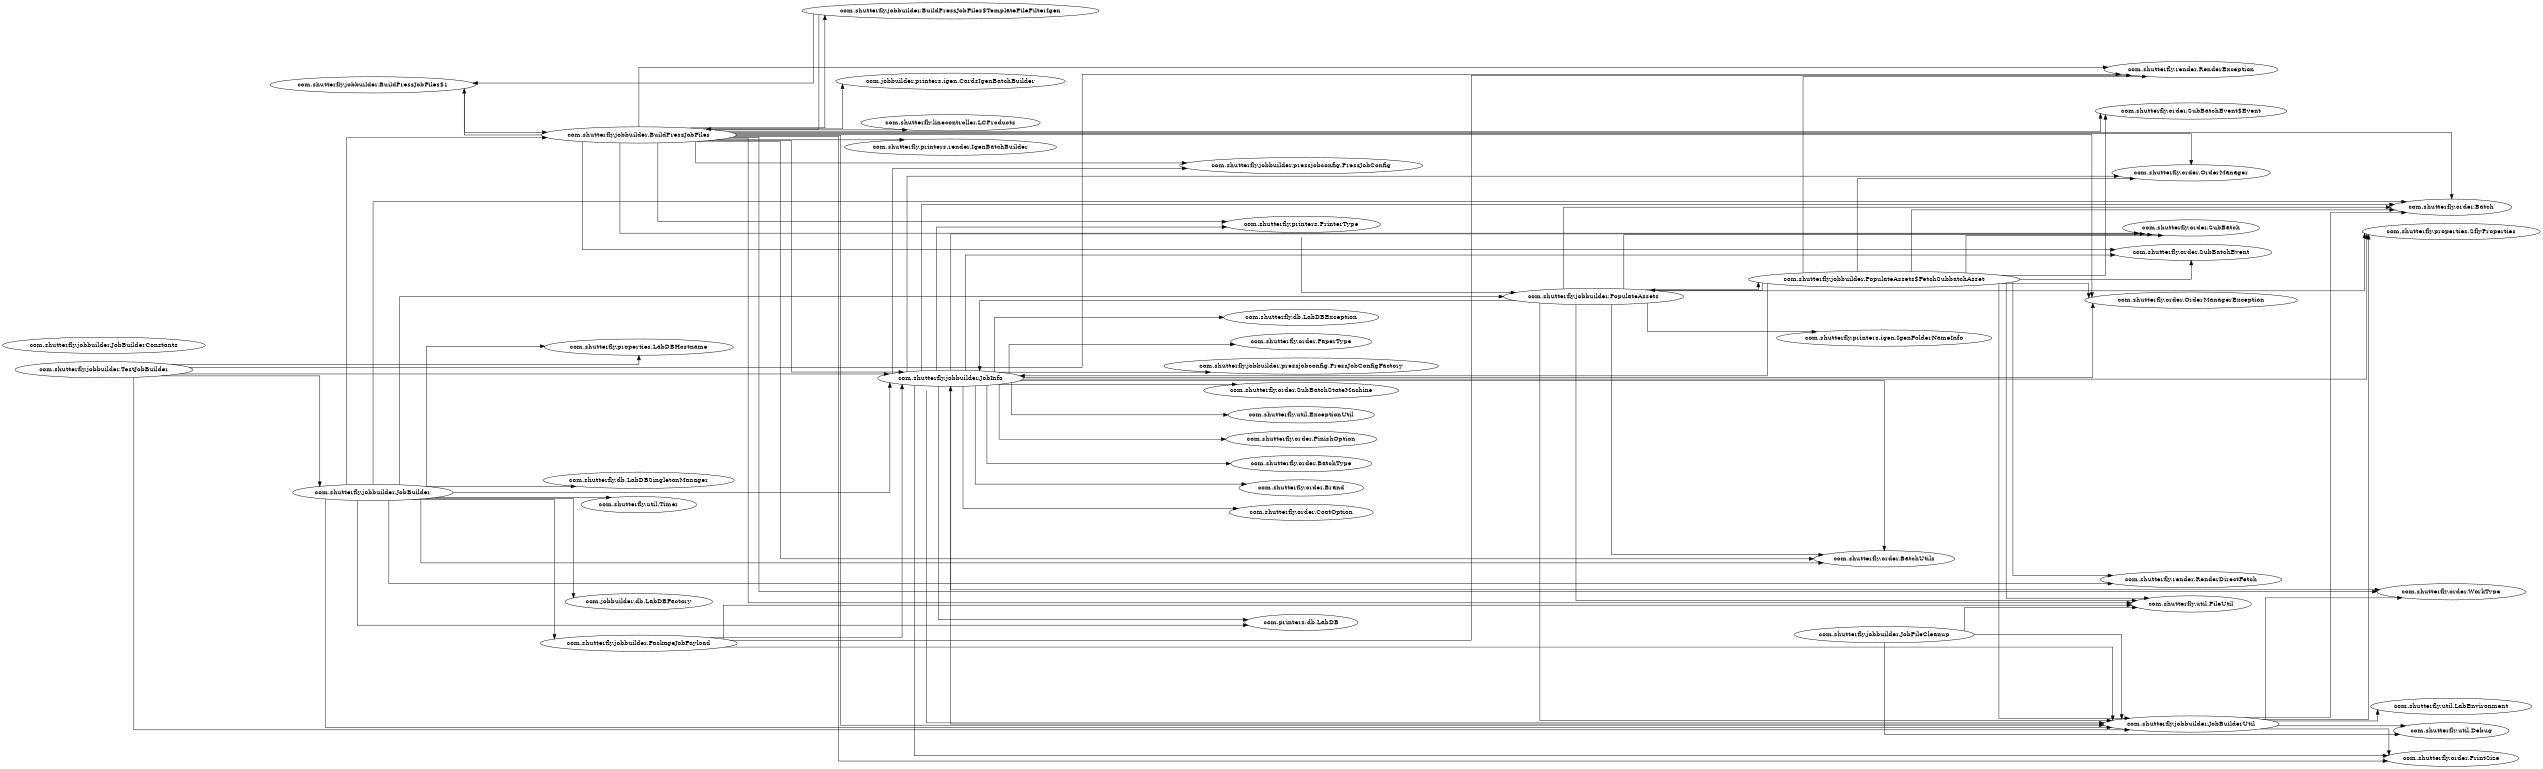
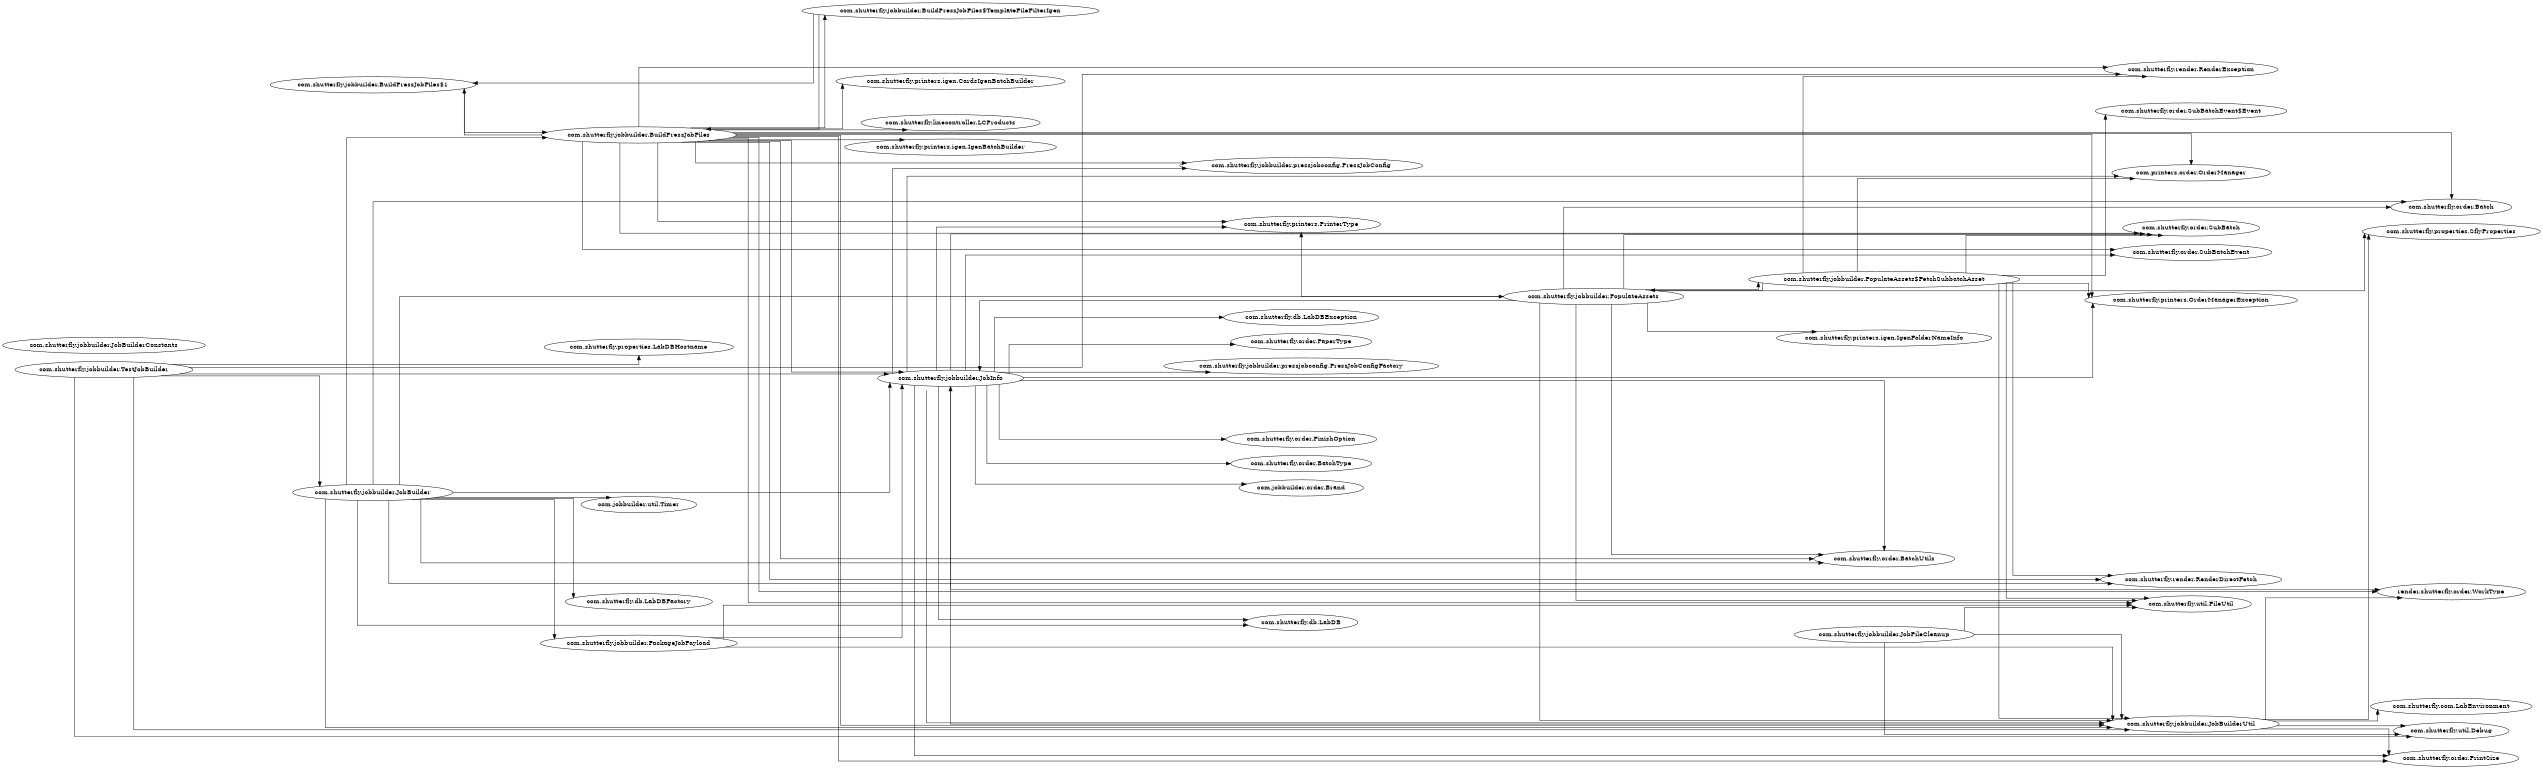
node "com.jobbuilder.printers.igen.CardsIgenBatchBuilder": label "com.jobbuilder.printers.igen.CardsIgenBatchBuilder" -> "com.shutterfly.printers.igen.CardsIgenBatchBuilder"
edge "com.shutterfly.jobbuilder.BuildPressJobFiles" -> "com.shutterfly.order.SubBatchEvent$Event": now "com.shutterfly.jobbuilder.BuildPressJobFiles" -> "com.shutterfly.render.RenderDirectFetch"
node "com.shutterfly.printers.render.IgenBatchBuilder": label "com.shutterfly.printers.render.IgenBatchBuilder" -> "com.shutterfly.printers.igen.IgenBatchBuilder"
node "com.shutterfly.order.OrderManager": label "com.shutterfly.order.OrderManager" -> "com.printers.order.OrderManager"
edge "com.shutterfly.jobbuilder.JobInfo" -> "com.shutterfly.order.Batch": removed
edge "com.shutterfly.jobbuilder.PopulateAssets$FetchSubbatchAsset" -> "com.shutterfly.order.Batch": removed
edge "com.shutterfly.jobbuilder.PopulateAssets$FetchSubbatchAsset" -> "com.shutterfly.order.SubBatchEvent": removed
edge "com.shutterfly.printers.PrinterType" -> "com.shutterfly.jobbuilder.PopulateAssets": reversed
node "com.shutterfly.order.OrderManagerException": label "com.shutterfly.order.OrderManagerException" -> "com.shutterfly.printers.OrderManagerException"
edge "com.shutterfly.jobbuilder.JobBuilder" -> "com.shutterfly.properties.LabDBHostname": removed
edge "com.shutterfly.jobbuilder.PopulateAssets$FetchSubbatchAsset" -> "com.shutterfly.jobbuilder.JobInfo": removed
edge "com.shutterfly.jobbuilder.JobInfo" -> "com.shutterfly.properties.SflyProperties": removed
node "com.shutterfly.order.SubBatchStateMachine": removed
edge "com.shutterfly.jobbuilder.PackageJobPayload" -> "com.shutterfly.render.RenderException": removed
node "com.shutterfly.util.ExceptionUtil": removed
edge "com.shutterfly.jobbuilder.JobBuilderUtil" -> "com.shutterfly.order.Batch": removed
node "com.shutterfly.db.LabDBSingletonManager": removed
node "com.shutterfly.order.Brand": label "com.shutterfly.order.Brand" -> "com.jobbuilder.order.Brand"
node "com.shutterfly.util.Timer": label "com.shutterfly.util.Timer" -> "com.jobbuilder.util.Timer"
node "com.shutterfly.order.CoatOption": removed
node "com.shutterfly.order.WorkType": label "com.shutterfly.order.WorkType" -> "render.shutterfly.order.WorkType"
node "com.jobbuilder.db.LabDBFactory": label "com.jobbuilder.db.LabDBFactory" -> "com.shutterfly.db.LabDBFactory"
node "com.printers.db.LabDB": label "com.printers.db.LabDB" -> "com.shutterfly.db.LabDB"
node "com.shutterfly.util.LabEnvironment": label "com.shutterfly.util.LabEnvironment" -> "com.shutterfly.com.LabEnvironment"
edge "com.shutterfly.jobbuilder.TestJobBuilder" -> "com.shutterfly.util.Debug": added
